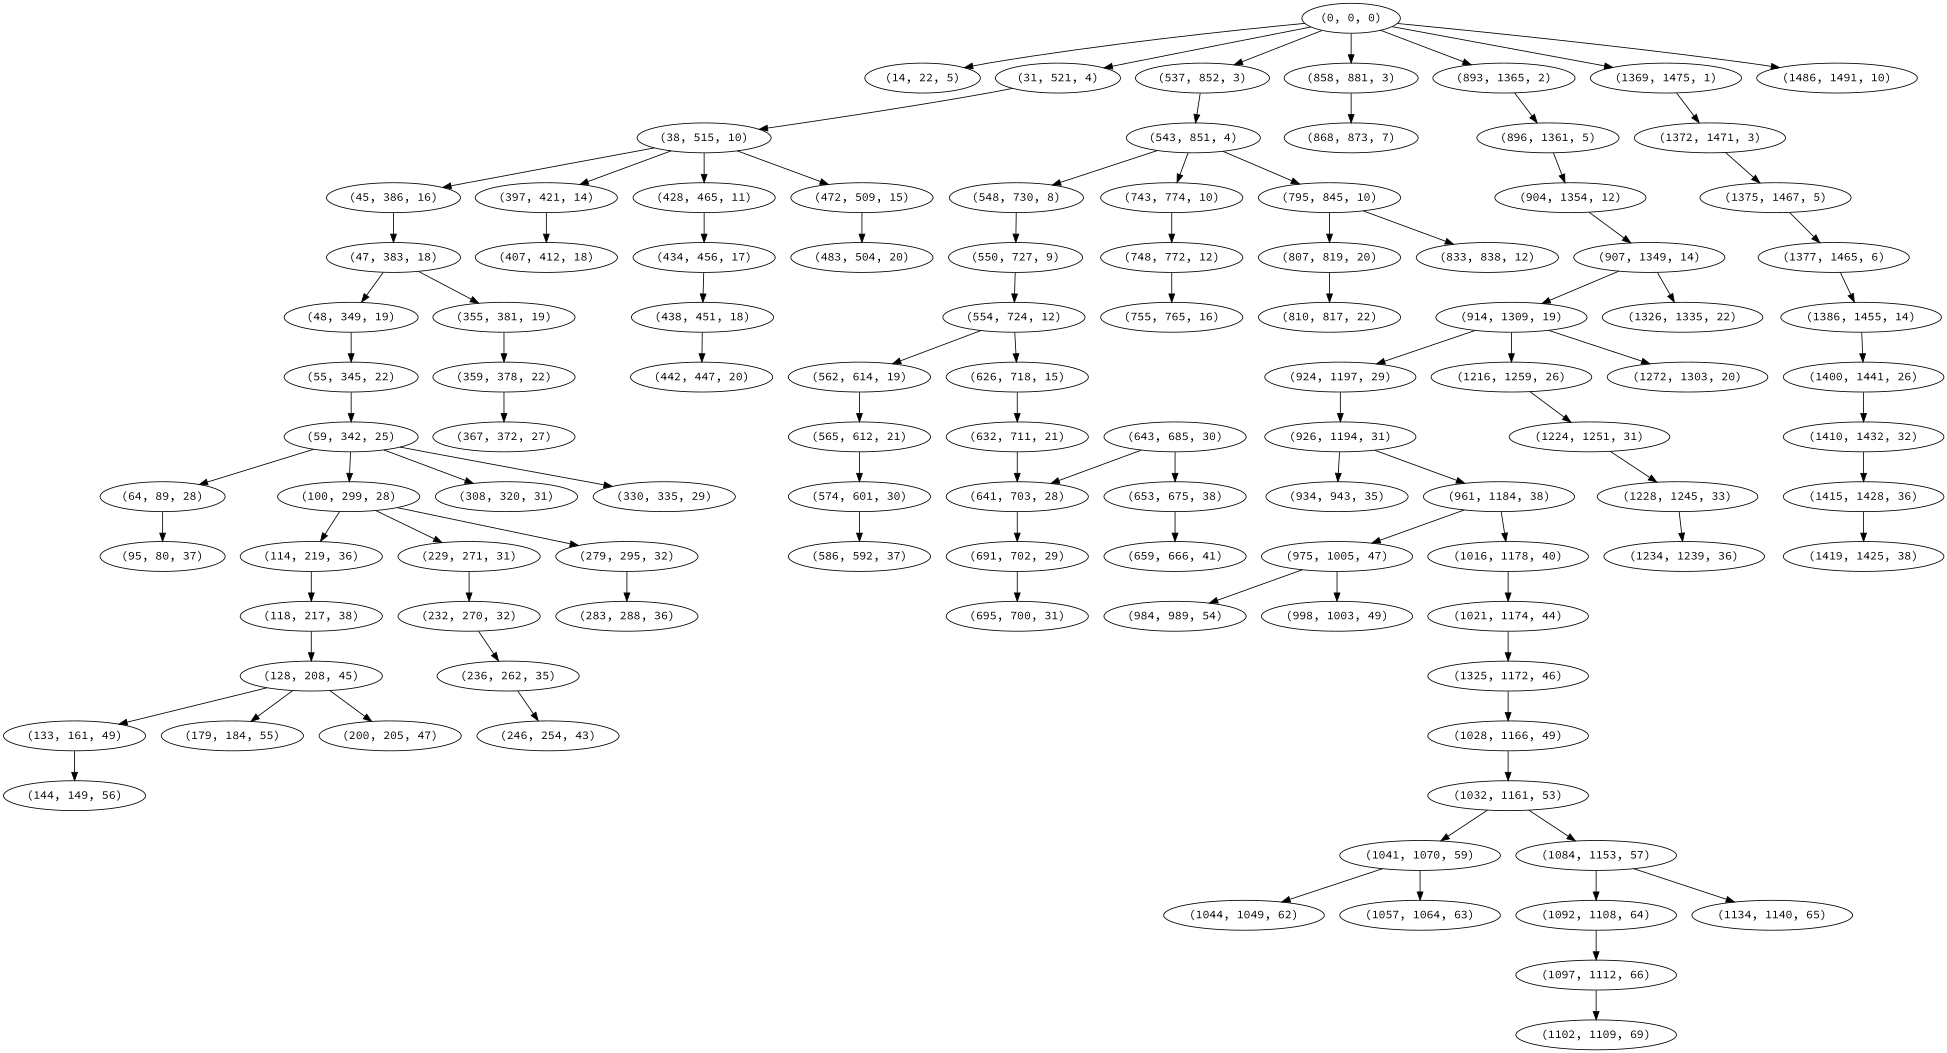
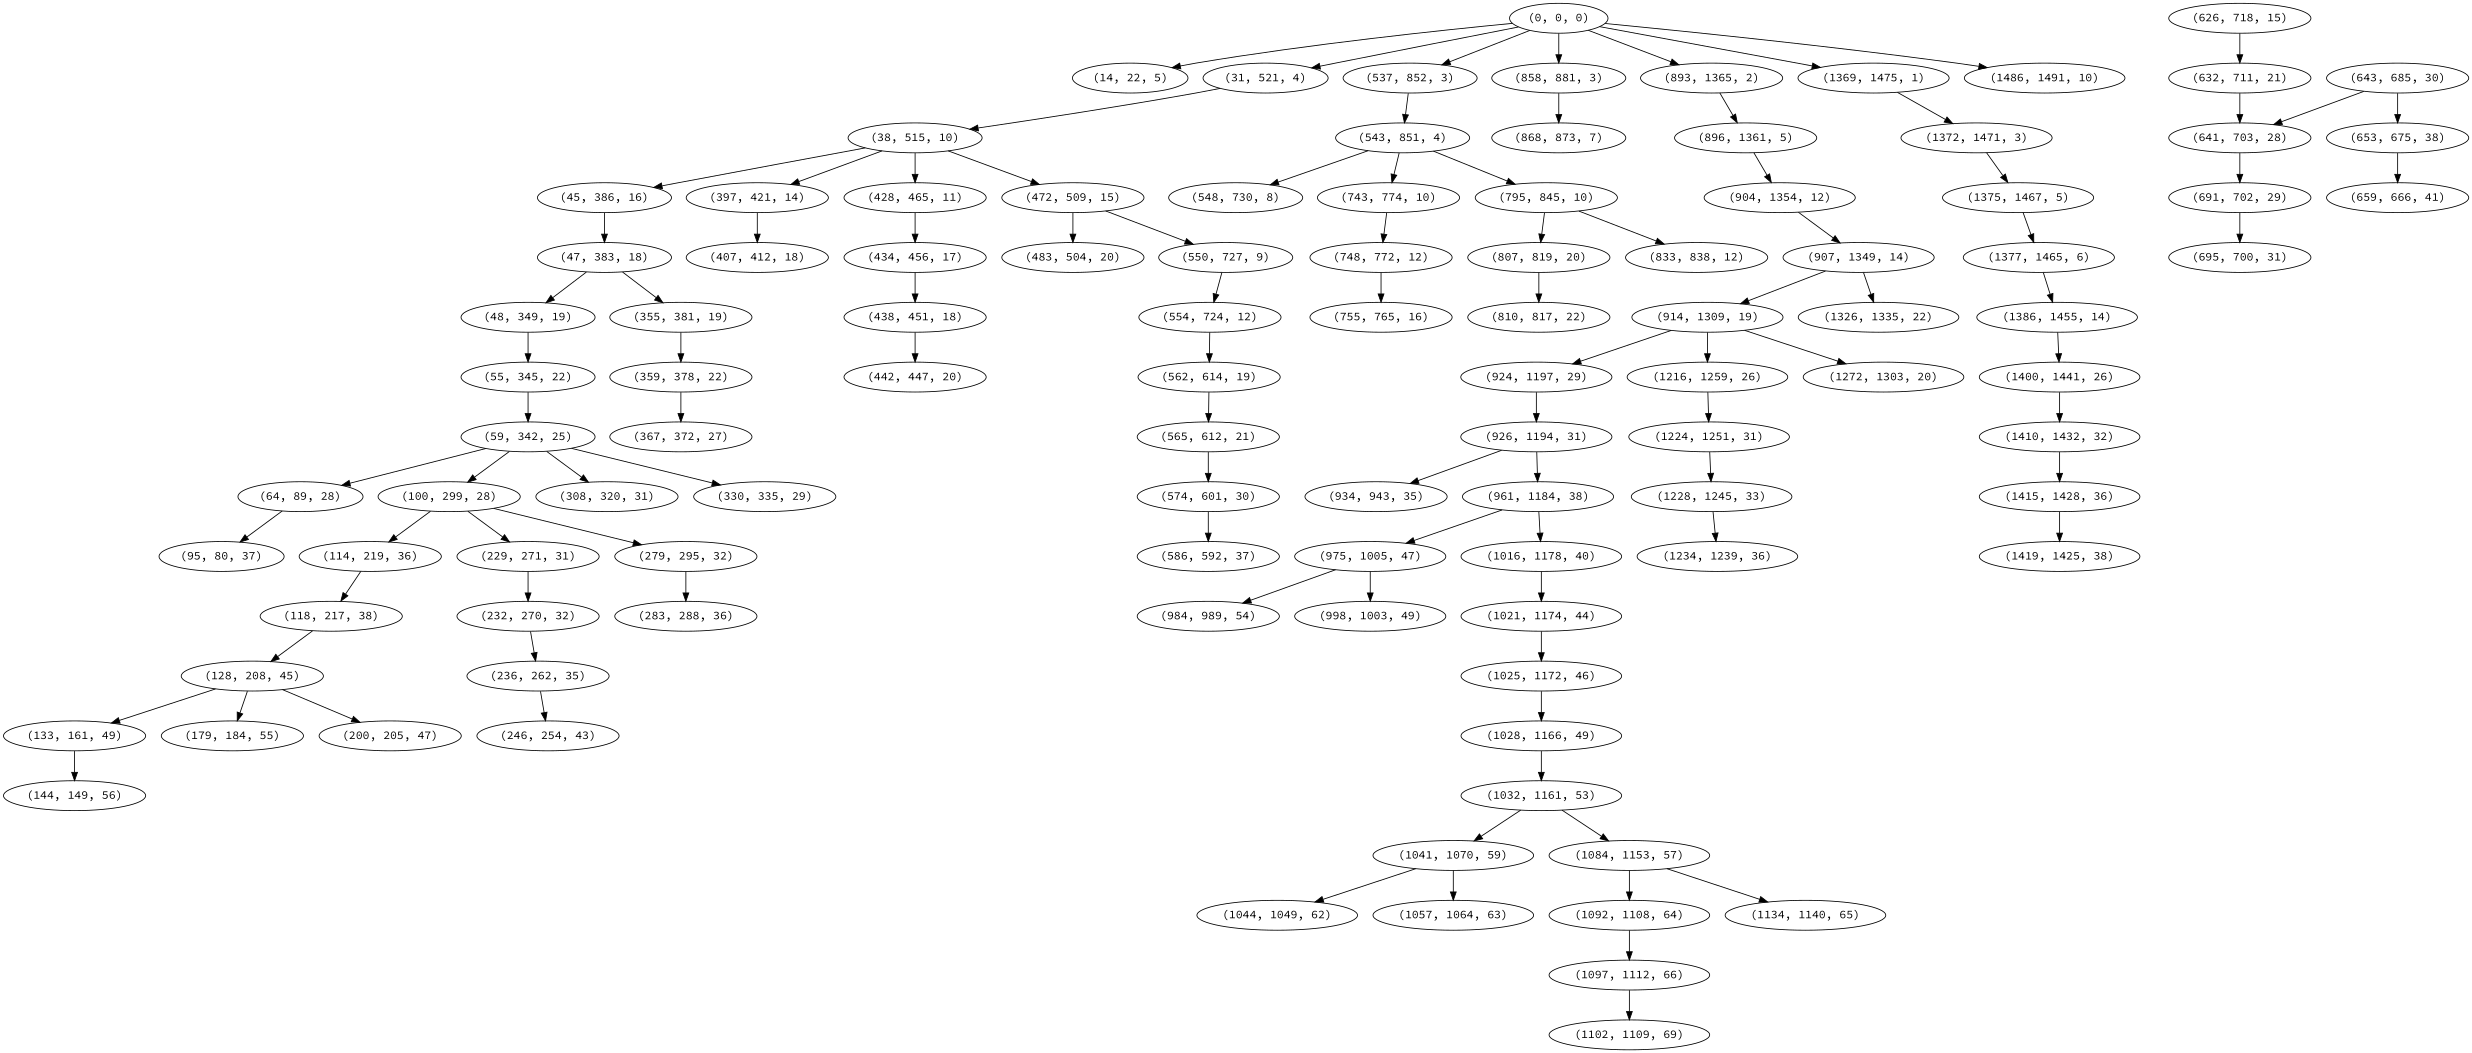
edge "(548, 730, 8)" -> "(550, 727, 9)": now "(472, 509, 15)" -> "(550, 727, 9)"
edge "(554, 724, 12)" -> "(626, 718, 15)": removed
node "(1325, 1172, 46)": label "(1325, 1172, 46)" -> "(1025, 1172, 46)"
